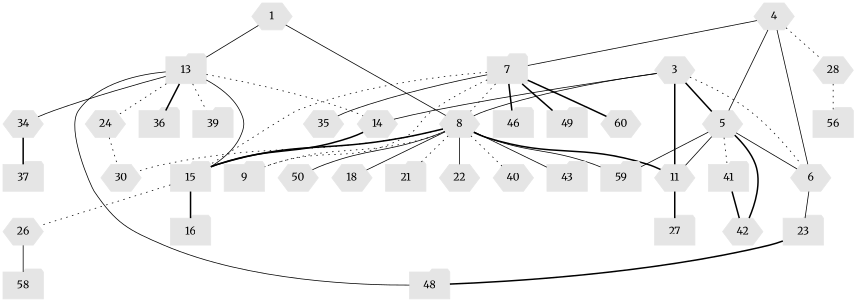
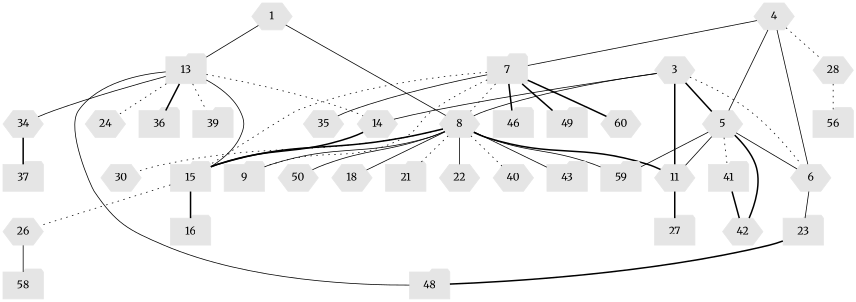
edge "8" -- "9": style dotted -> solid
edge "24" -- "30": removed
